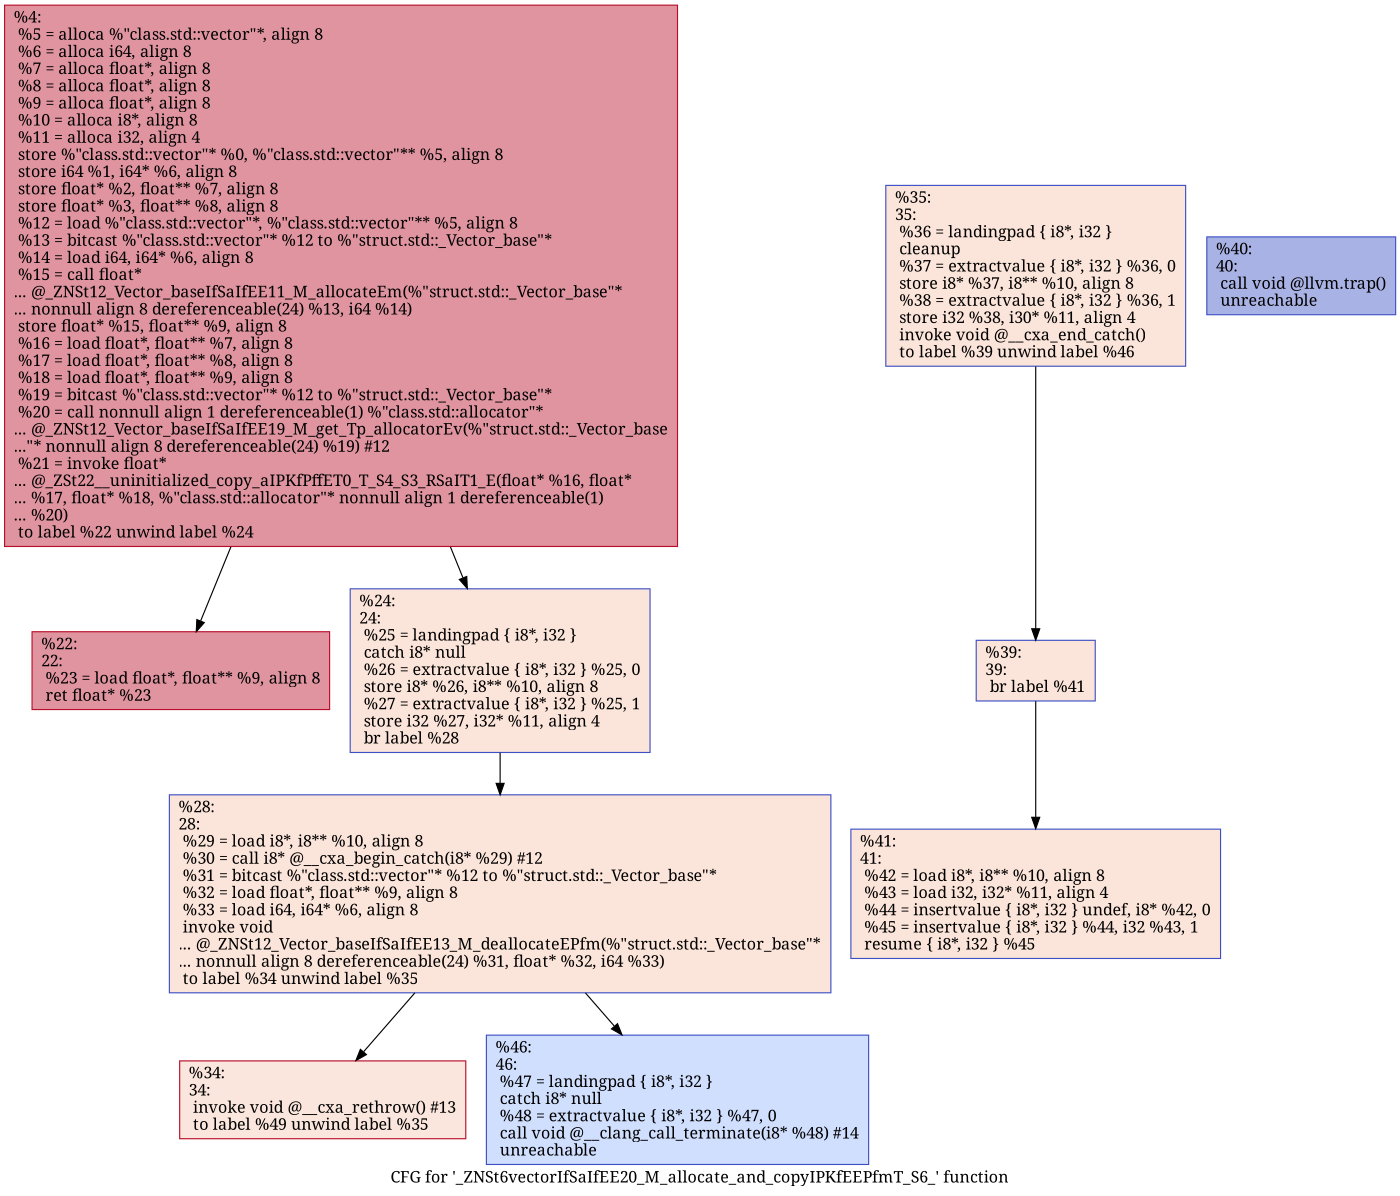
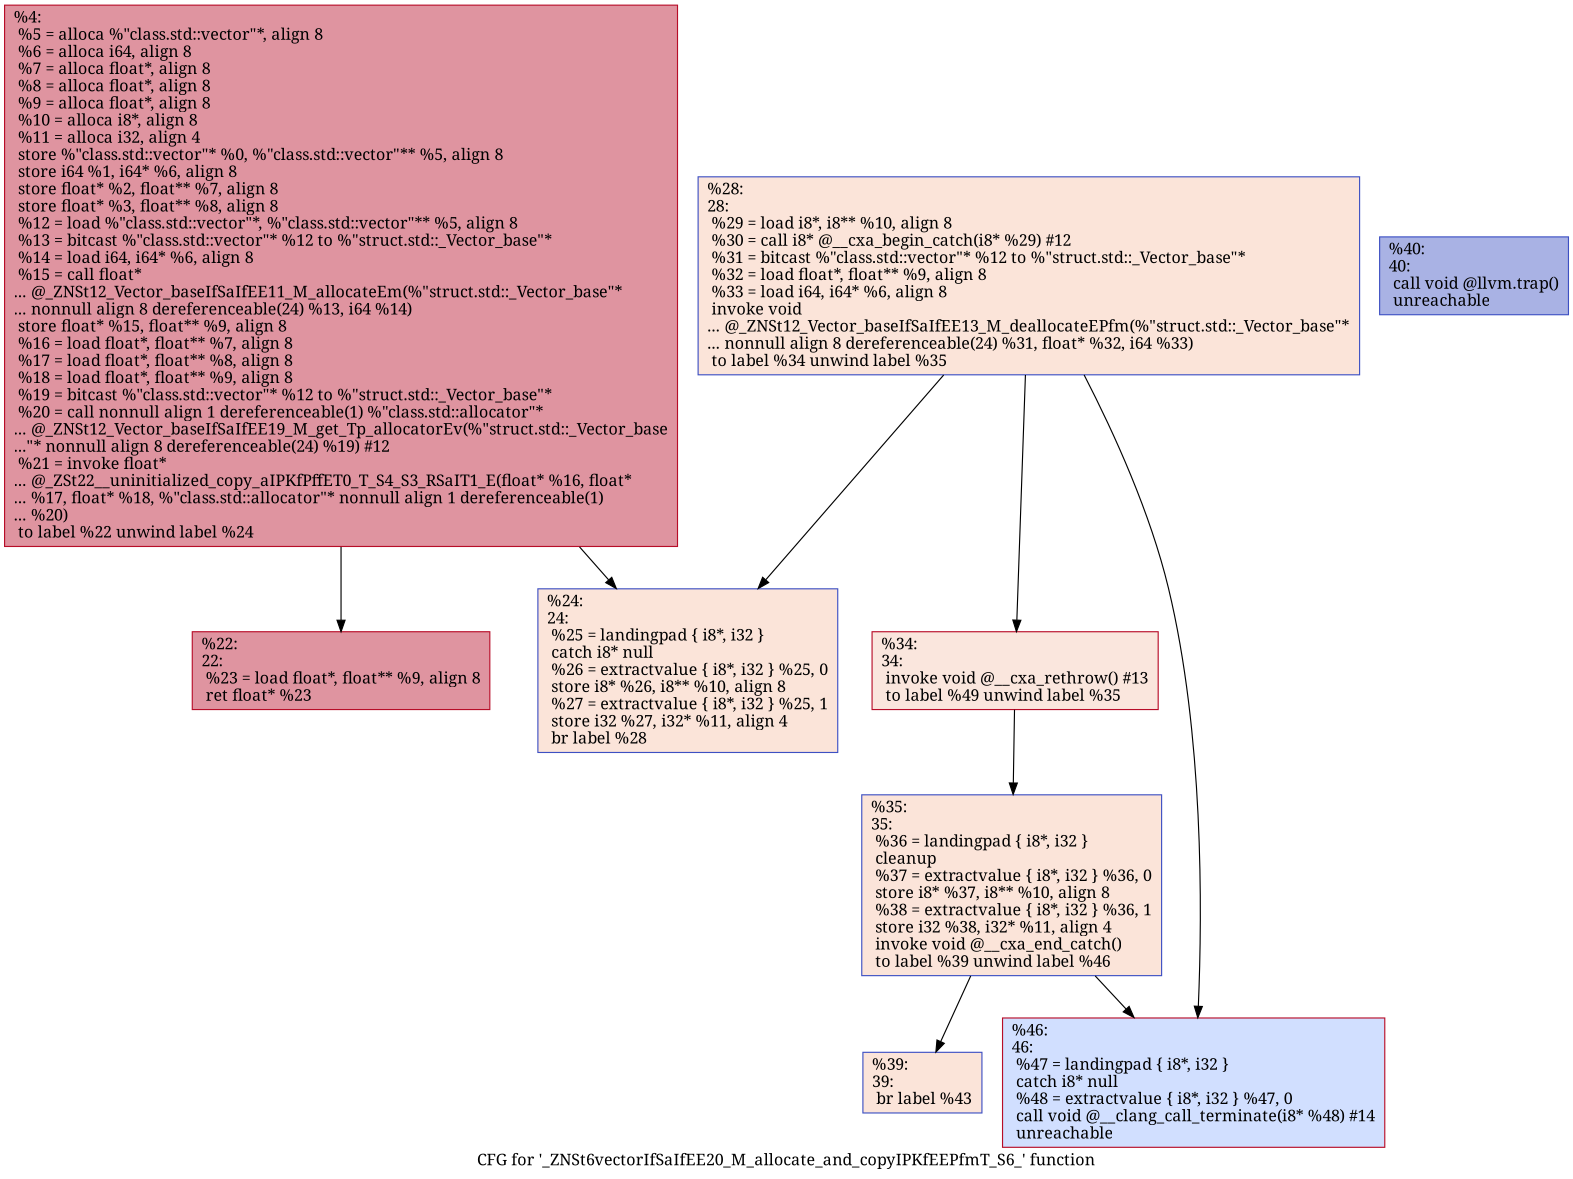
node "%35:": text "store i32 %38, i30* %11, align 4" -> "store i32 %38, i32* %11, align 4"
node "%39:": text "br label %41" -> "br label %43"
edge "%34:" -> "%35:": added
edge "%24:" -> "%28:": reversed
node "%41:": removed
edge "%35:" -> "%46:": added
node "%46:": color #3d50c3ff -> #b70d28ff
